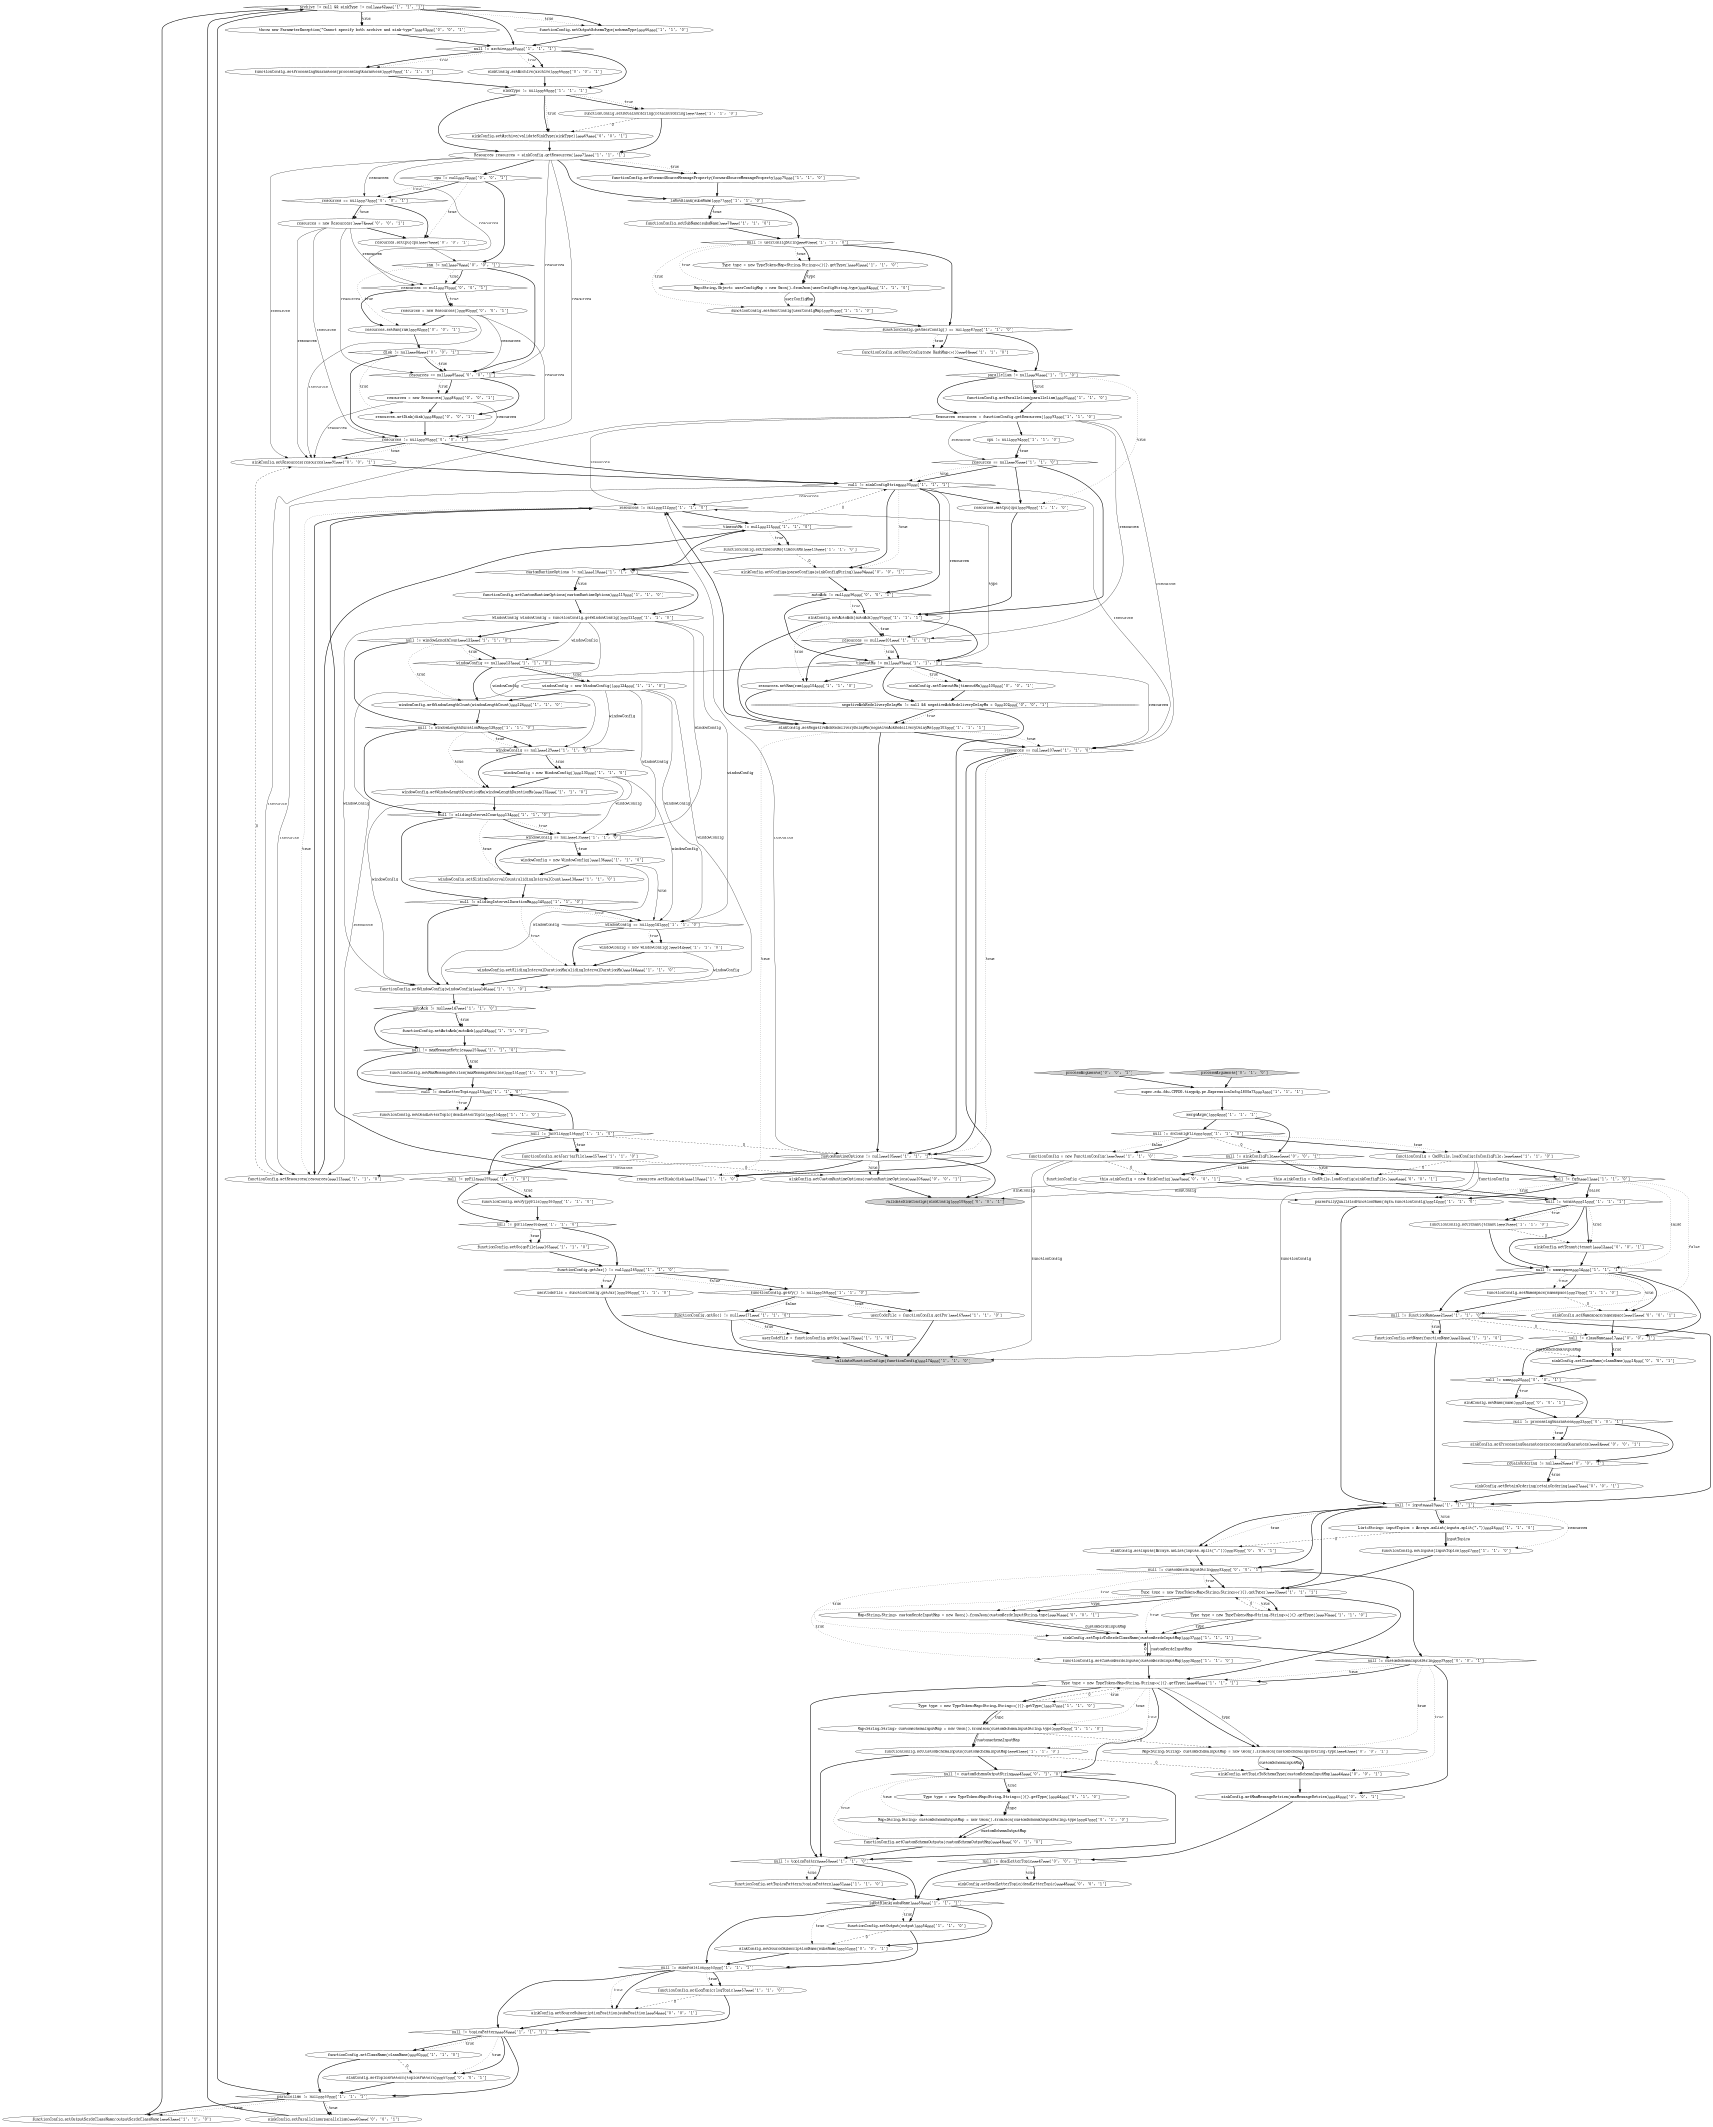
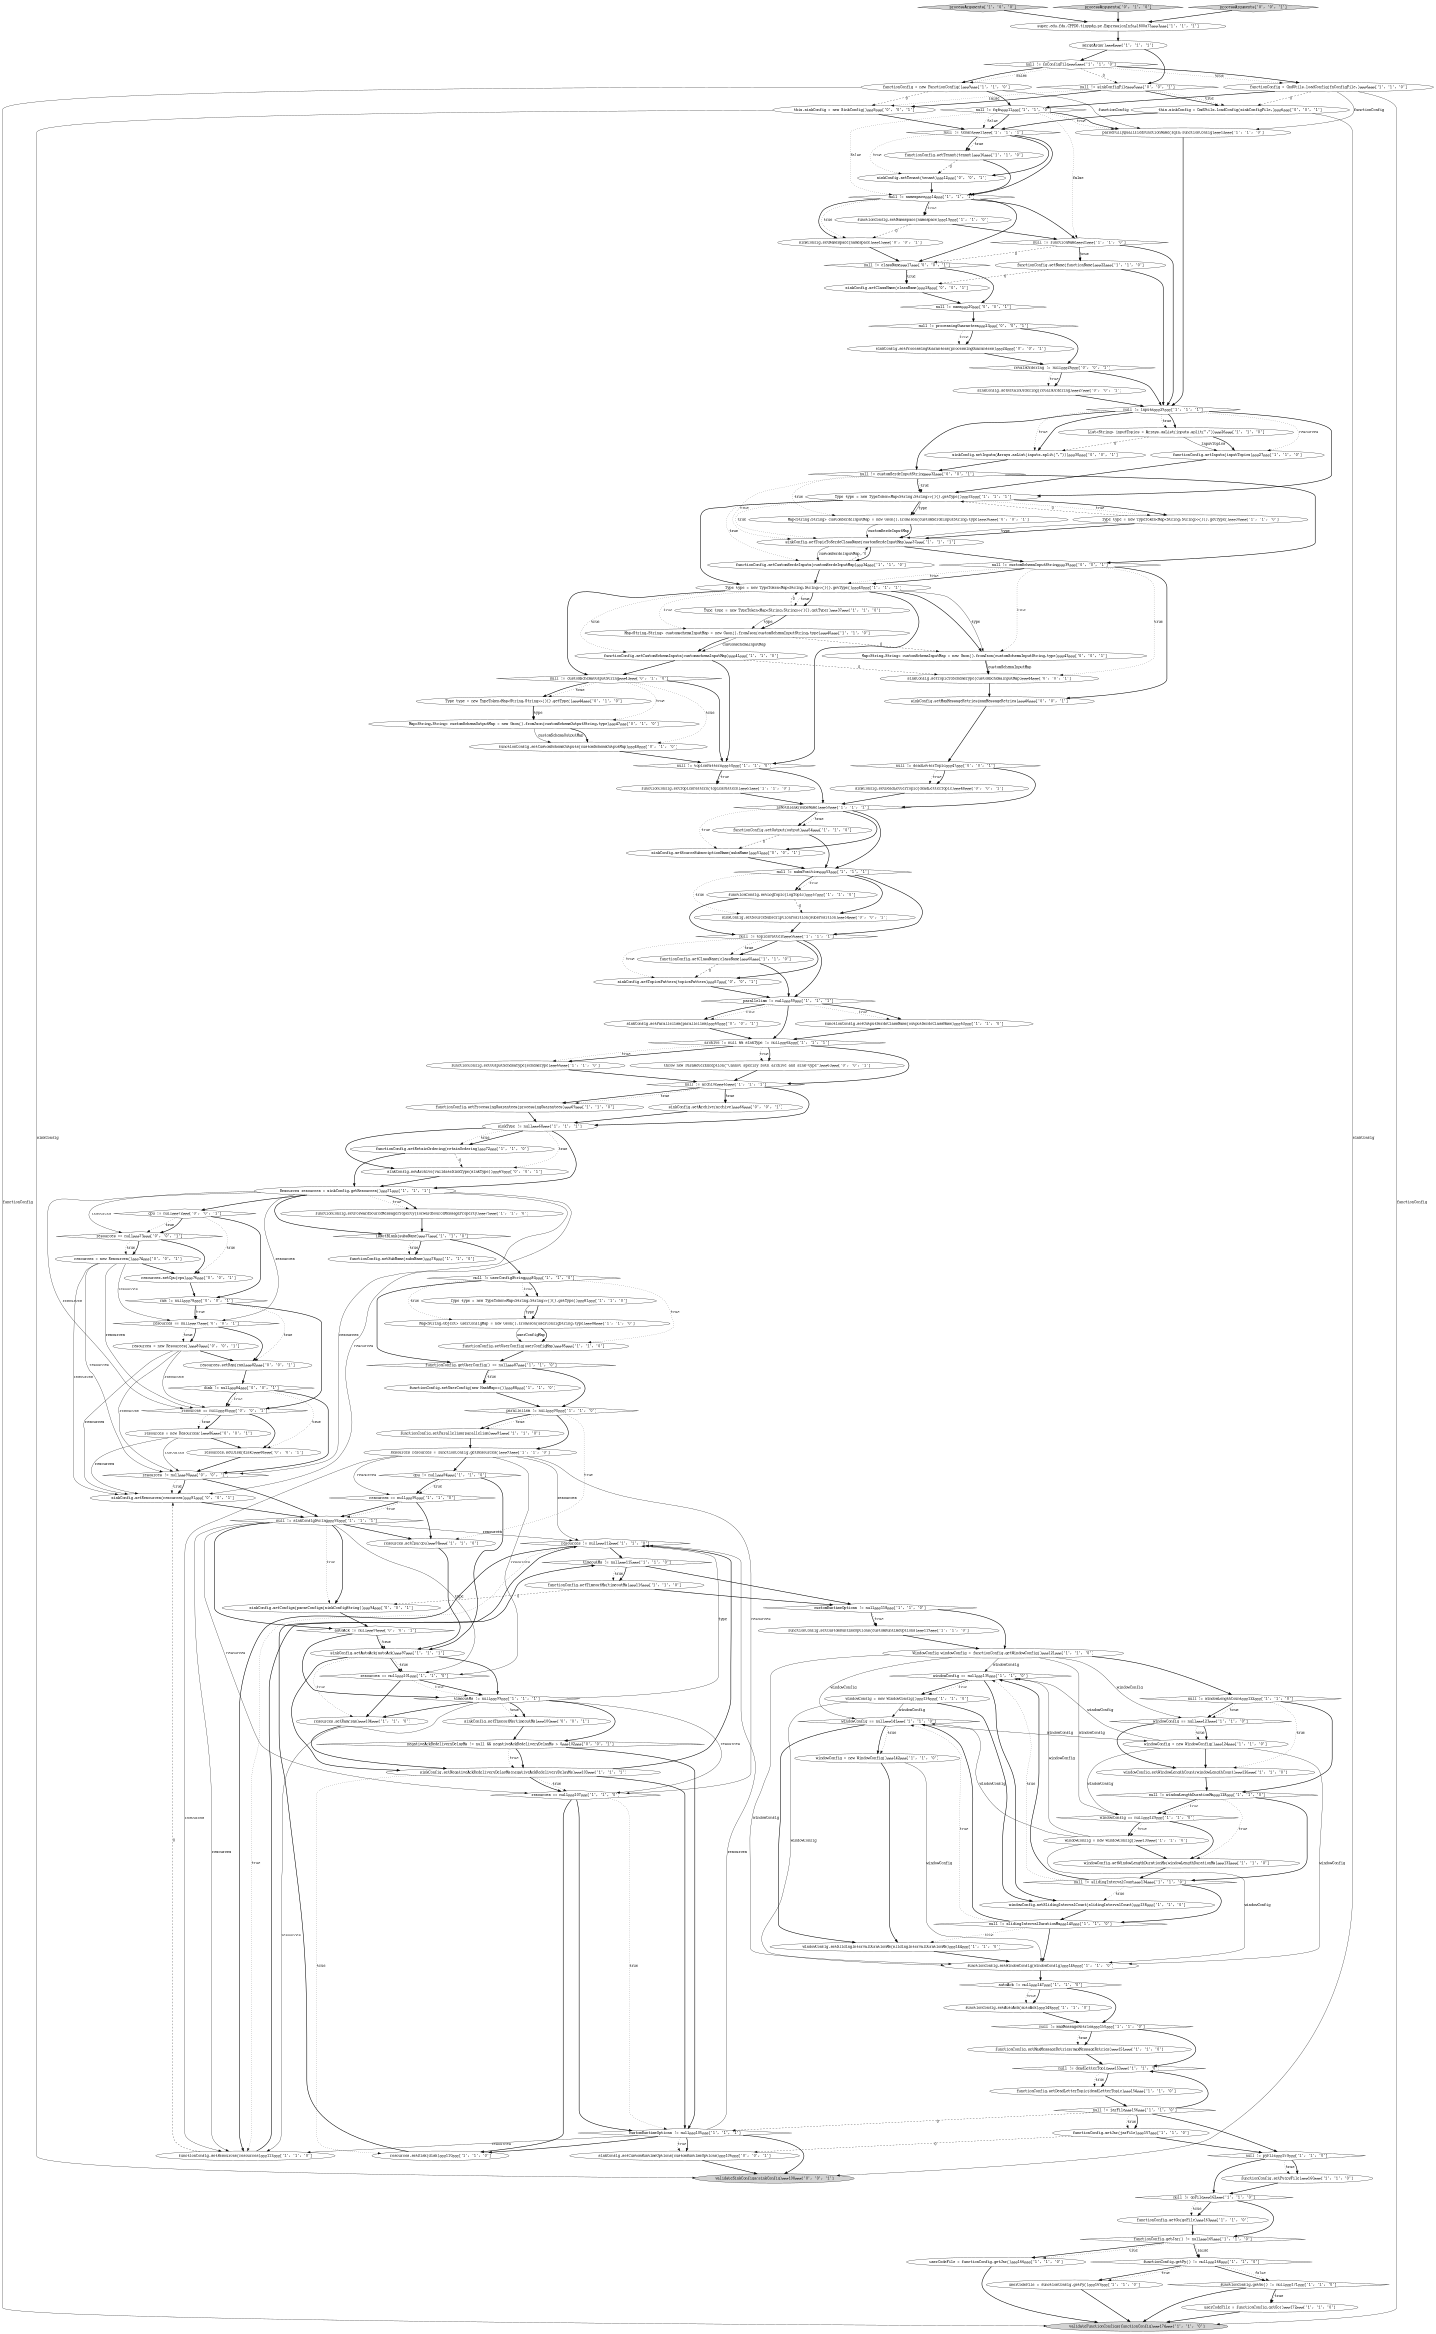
node "processArguments['1', '0', '0']": added
edge "functionConfig.setSubName(subsName)@@@78@@@['1', '1', '0']" -> "null != userConfigString@@@80@@@['1', '1', '0']": removed
edge "resources.setCpu(cpu)@@@76@@@['0', '0', '1']" -> "ram != null@@@78@@@['0', '0', '1']": style solid -> bold
edge "retainOrdering != null@@@26@@@['0', '0', '1']" -> "null != inputs@@@29@@@['1', '1', '1']": added
node "cpu != null@@@94@@@['1', '1', '0']": shape ellipse -> diamond
edge "timeoutMs != null@@@115@@@['1', '1', '0']" -> "null != sinkConfigString@@@93@@@['1', '1', '1']": removed, label "0"
edge "null != sinkConfigString@@@93@@@['1', '1', '1']" -> "resources == null@@@101@@@['1', '1', '0']": label "resources" -> "type"
edge "resources == null@@@95@@@['1', '1', '0']" -> "sinkConfig.setAutoAck(autoAck)@@@97@@@['1', '1', '1']": now "cpu != null@@@94@@@['1', '1', '0']" -> "sinkConfig.setAutoAck(autoAck)@@@97@@@['1', '1', '1']"
edge "windowConfig = new WindowConfig()@@@124@@@['1', '1', '0']" -> "windowConfig == null@@@141@@@['1', '1', '0']": reversed
edge "windowConfig = new WindowConfig()@@@136@@@['1', '1', '0']" -> "windowConfig == null@@@141@@@['1', '1', '0']": label "true" -> "windowConfig"
edge "archive != null && sinkType != null@@@62@@@['1', '1', '1']" -> "parallelism != null@@@59@@@['1', '1', '1']": reversed
edge "functionConfig.setName(functionName)@@@22@@@['1', '1', '0']" -> "sinkConfig.setClassName(className)@@@18@@@['0', '0', '1']": label "customSchemaOutputMap" -> "0"
node "sinkConfig.setName(name)@@@21@@@['0', '0', '1']": removed
